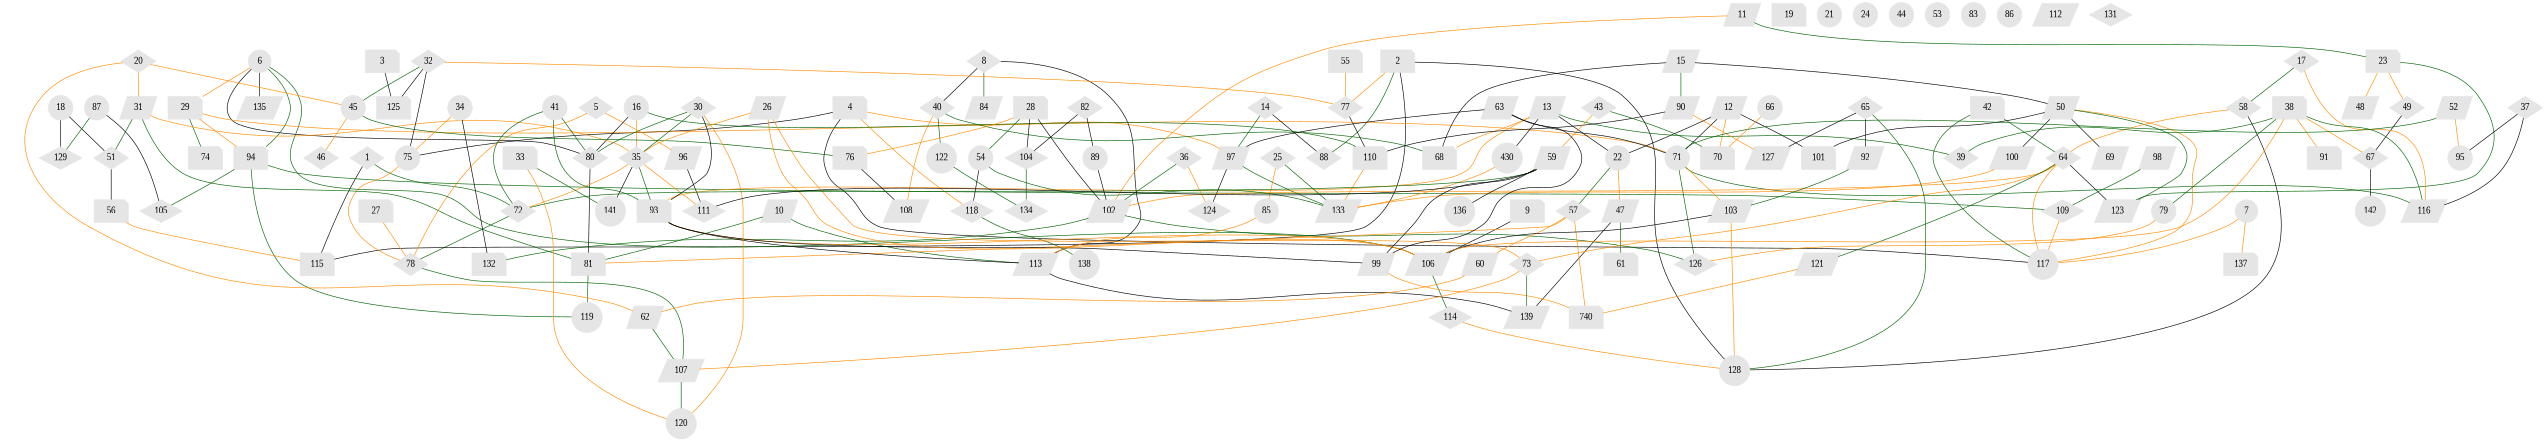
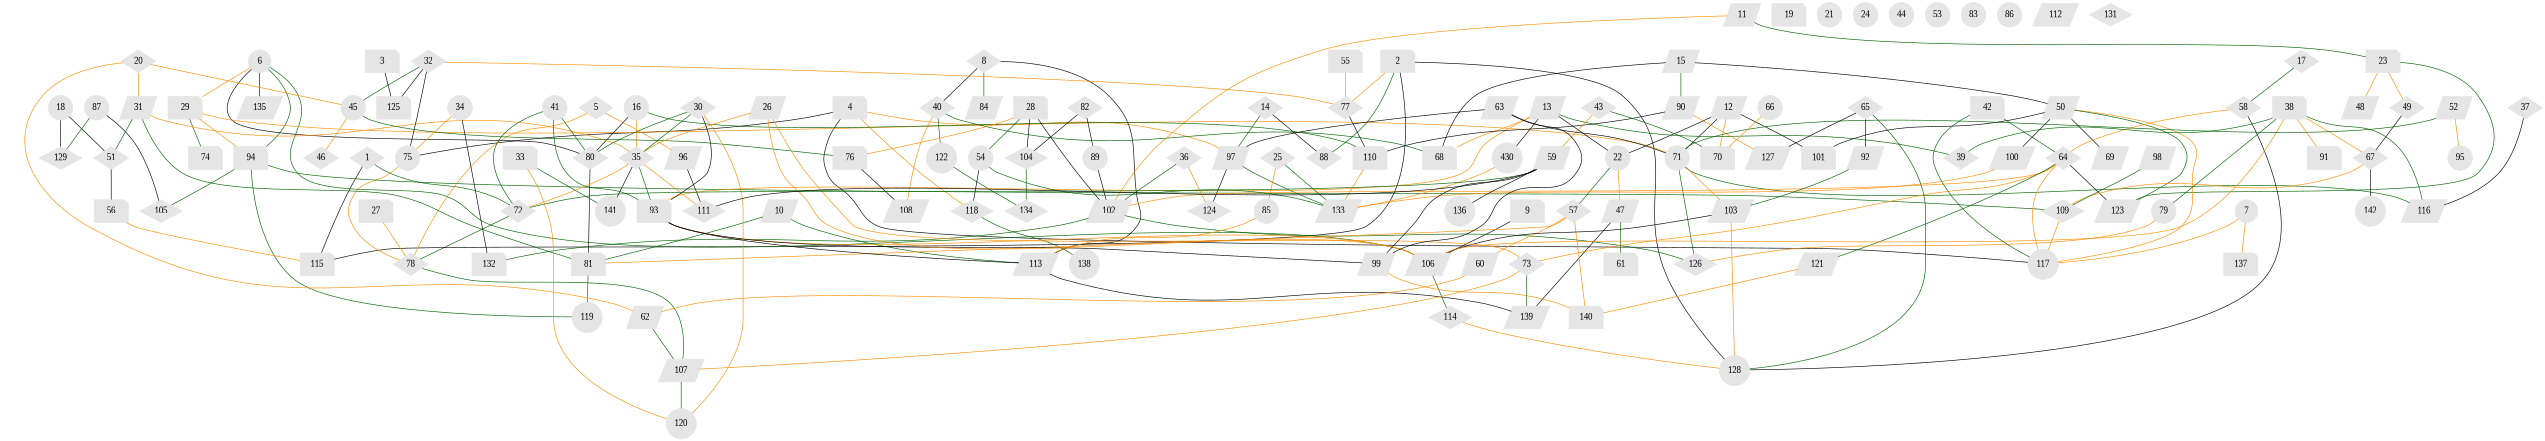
edge "37" -- "95": removed
edge "17" -- "116": removed
edge "67" -- "109": added
node "740": label "740" -> "140"
